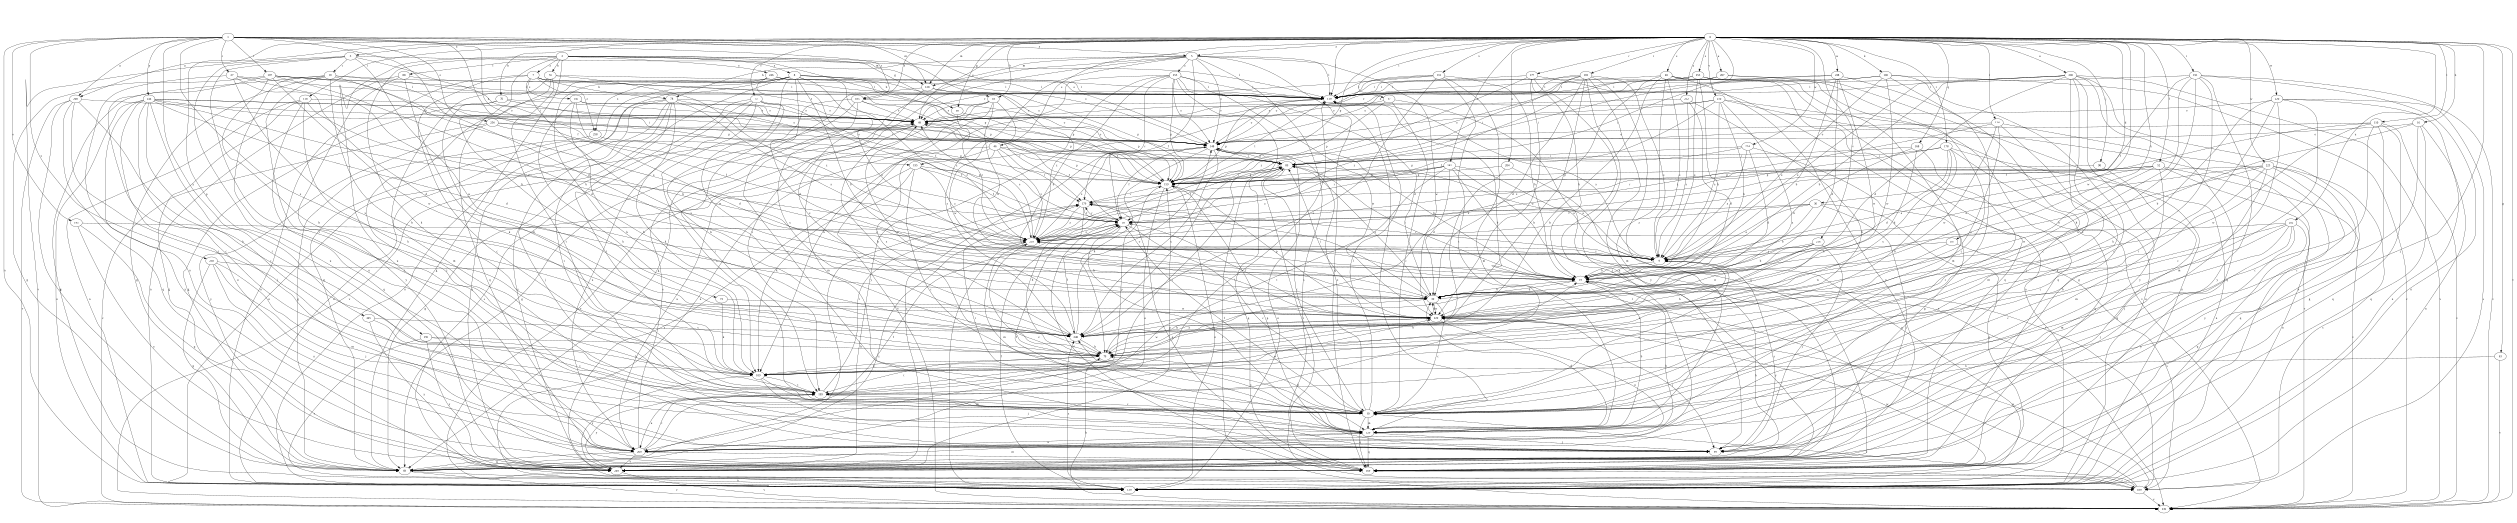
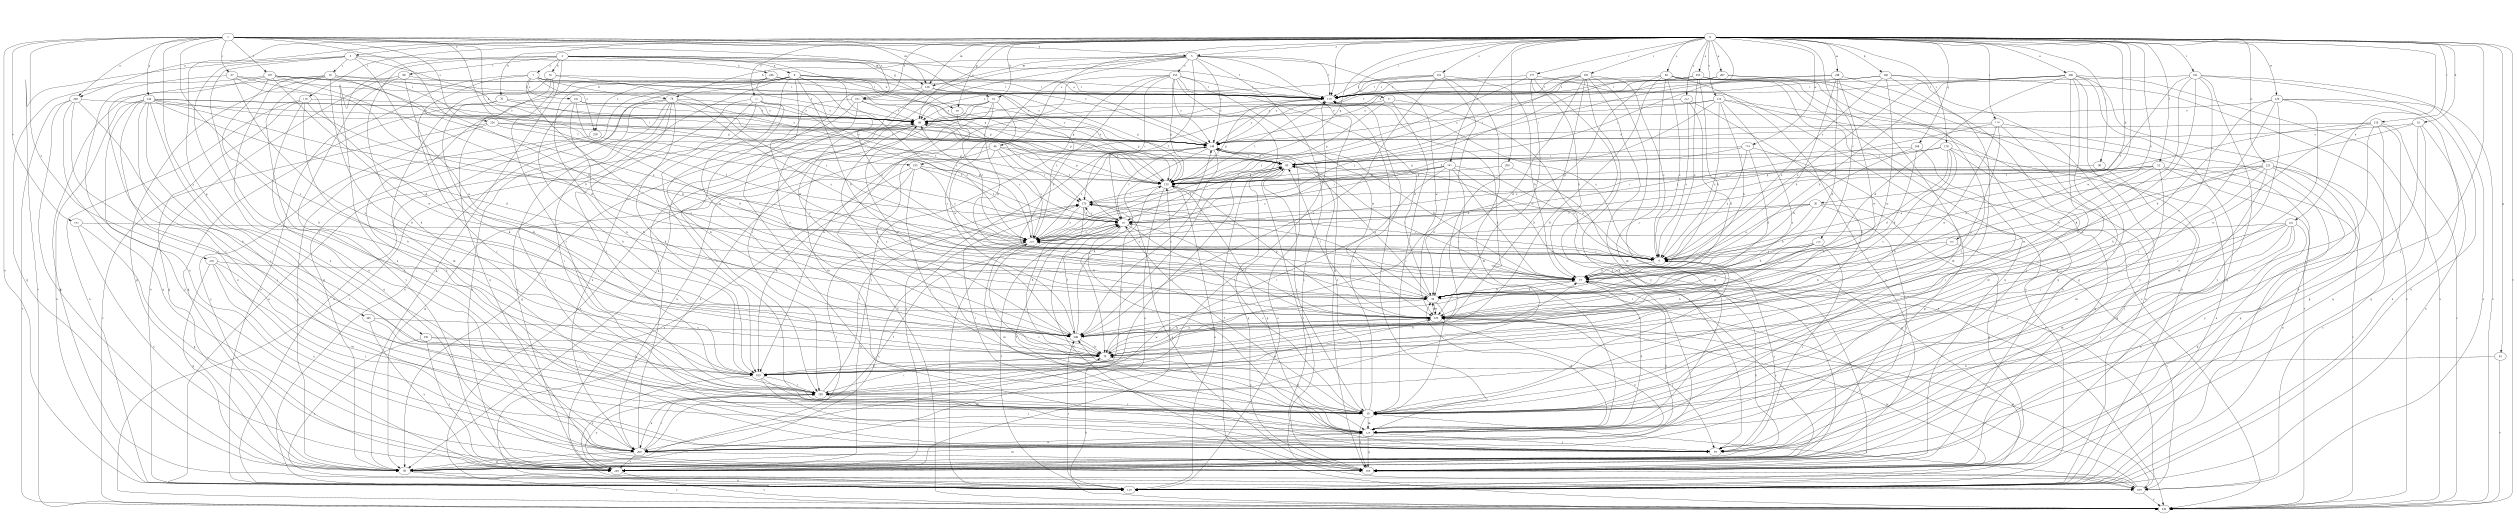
node "73": removed
edge "57" -> "189": removed, label "s"
